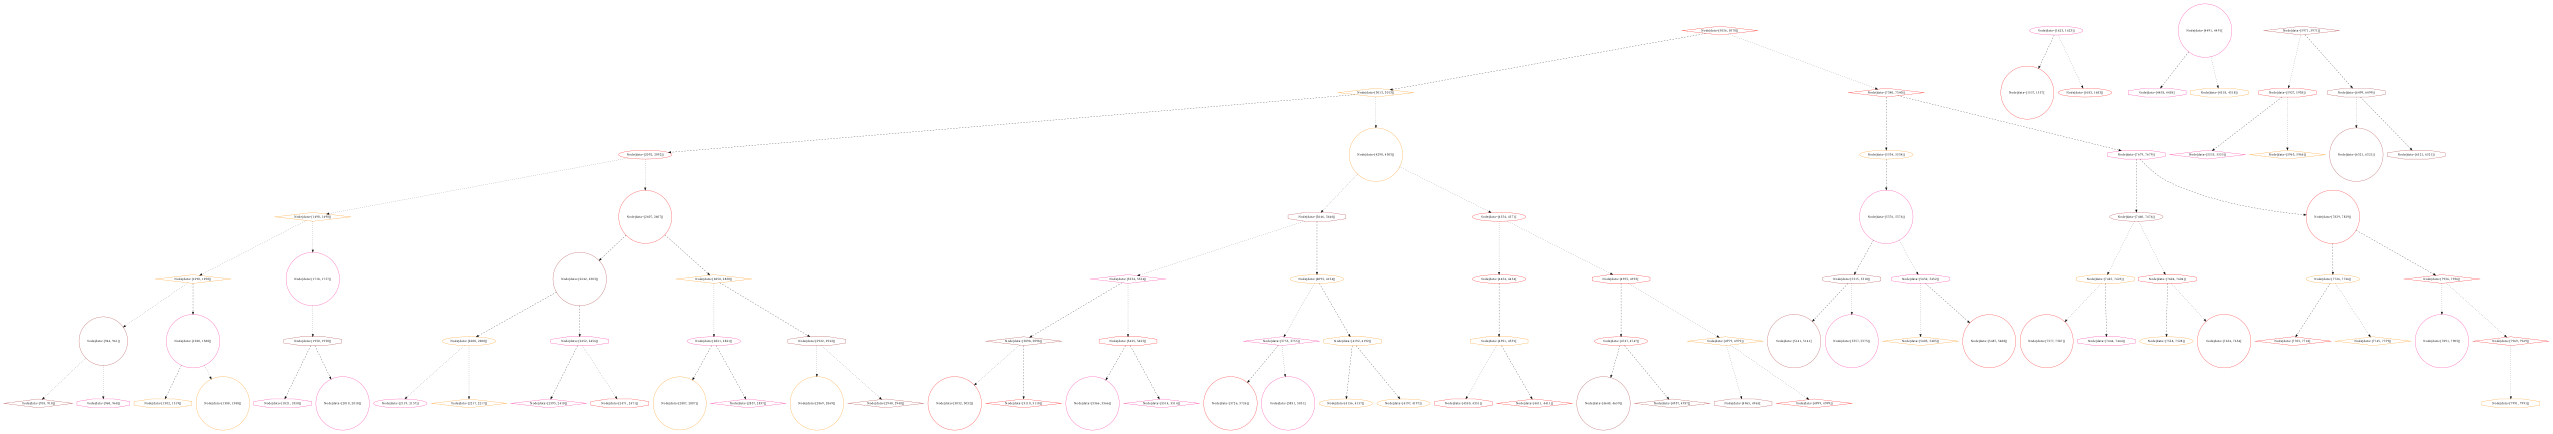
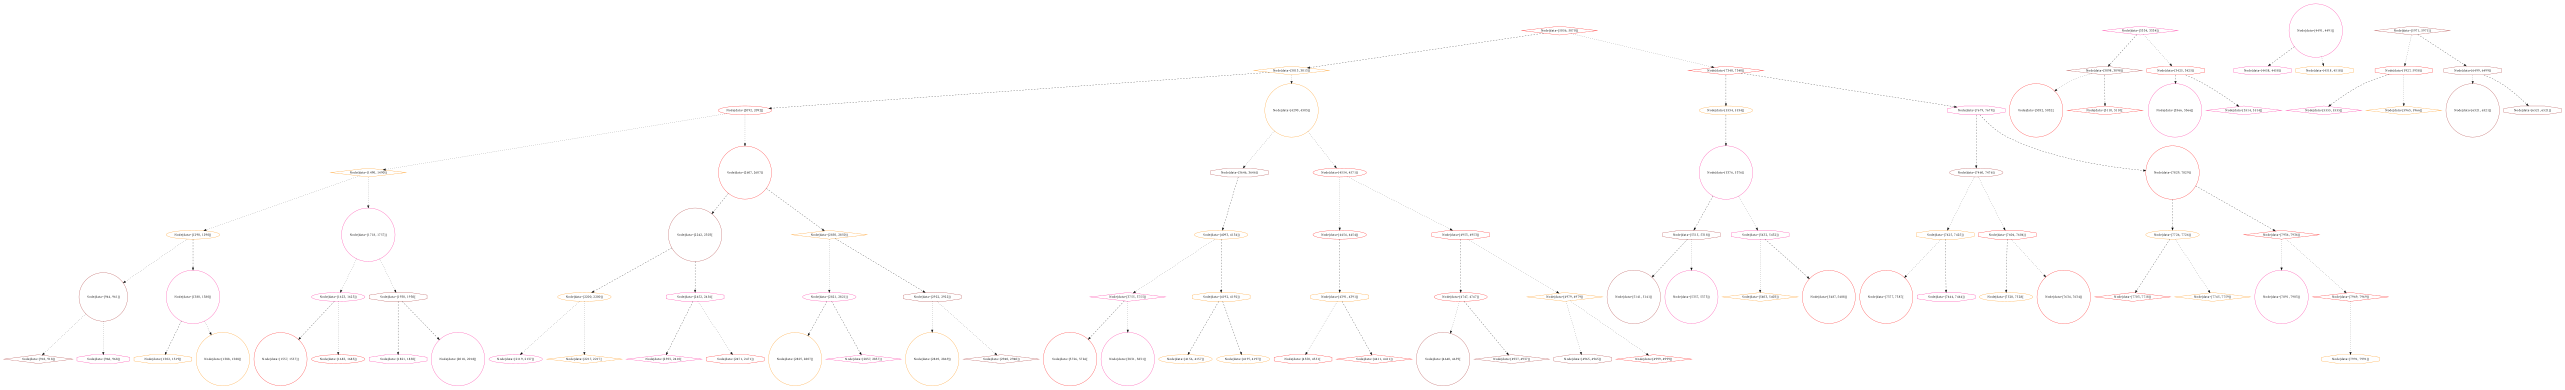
edge "Node{data=[3646, 3646]}" -> "Node{data=[3334, 3334]}": removed
edge "Node{data=[1718, 1757]}" -> "Node{data=[1623, 1623]}": added
node "Node{data=[1290, 1290]}": shape diamond -> ellipse
edge "Node{data=[4747, 4747]}" -> "Node{data=[4640, 4659]}": style dashed -> dotted
